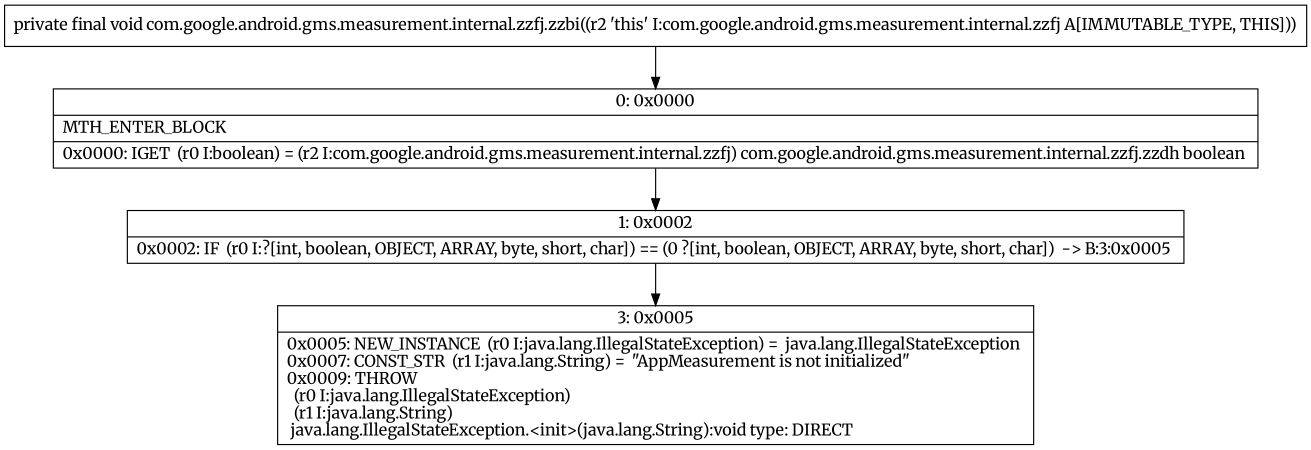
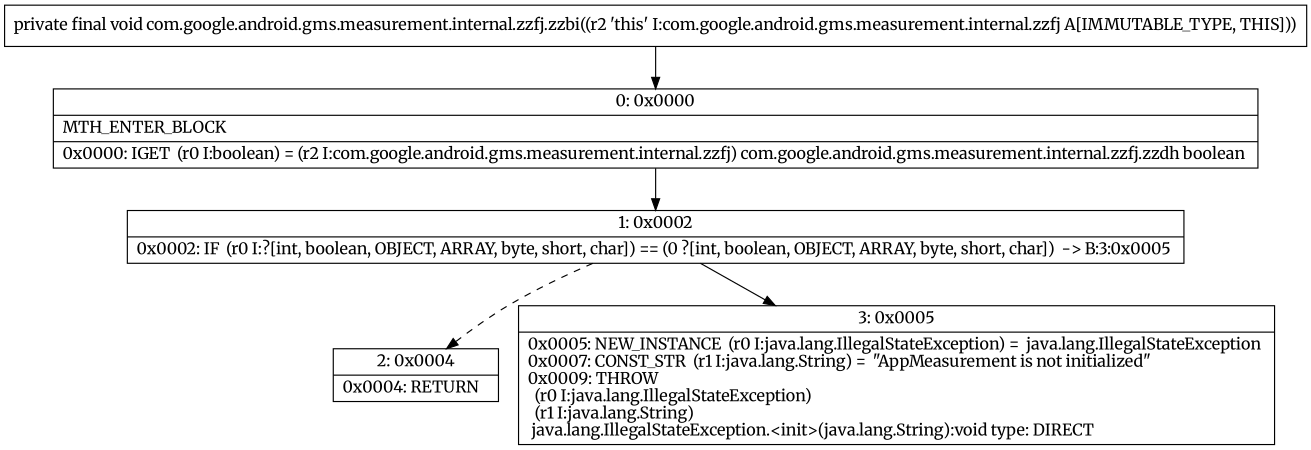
node "2: 0x0004": added
